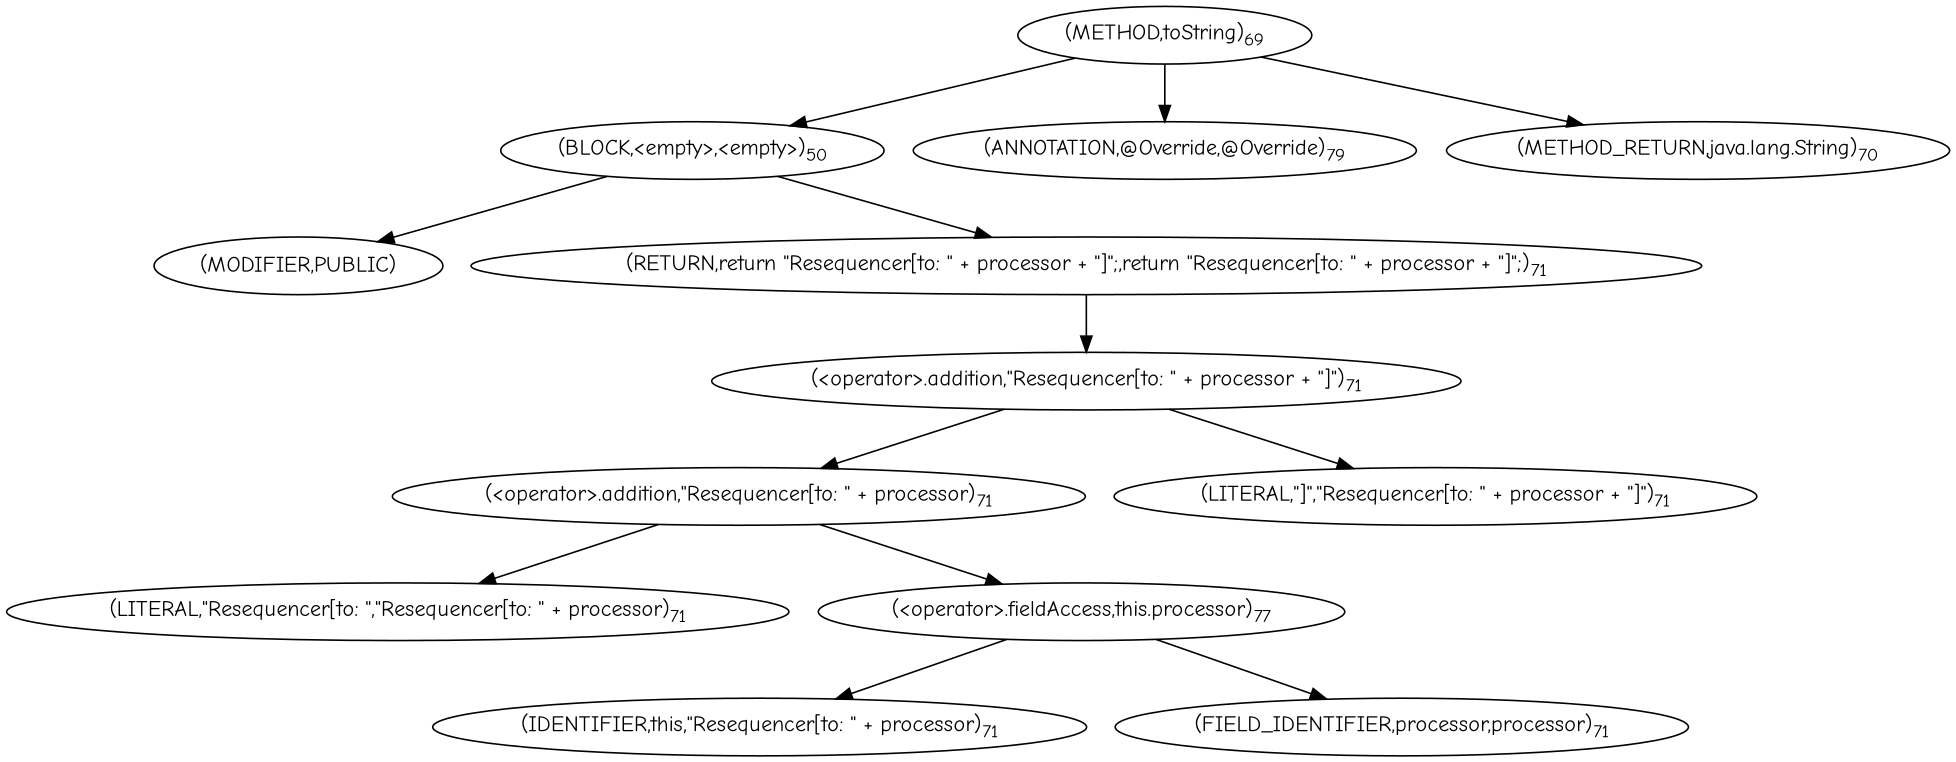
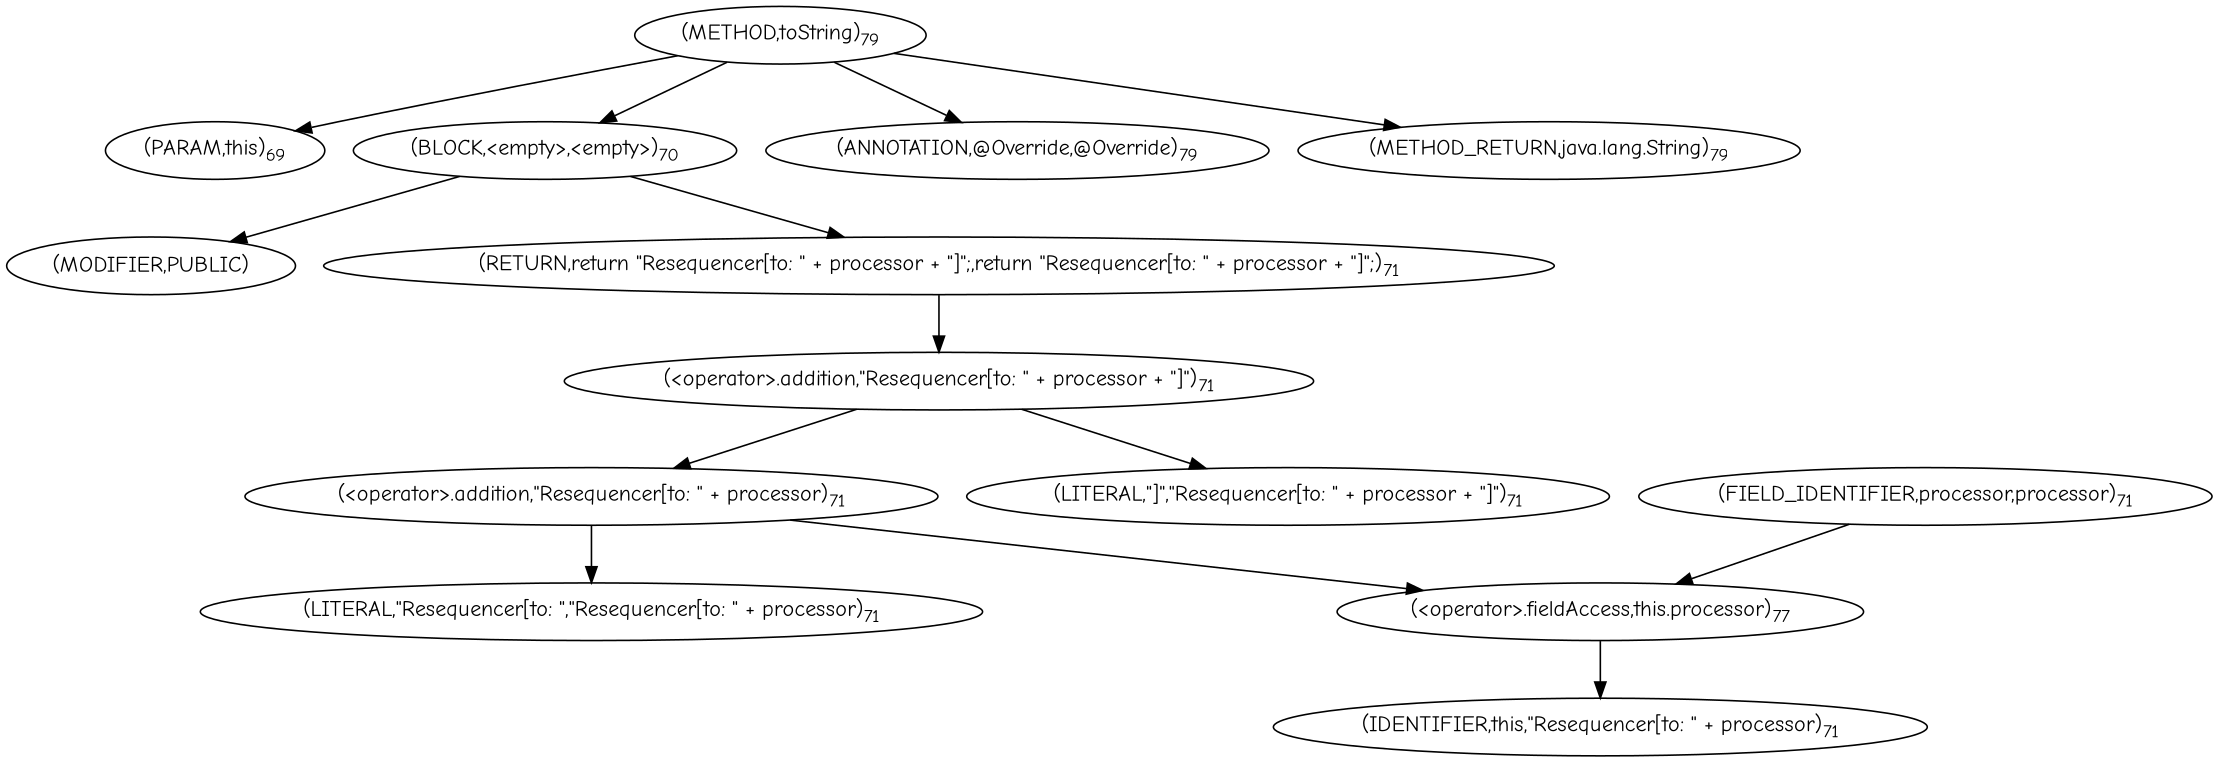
node "(METHOD,toString)": text "69" -> "79"
node "(BLOCK,<empty>,<empty>)": text "50" -> "70"
node "(METHOD_RETURN,java.lang.String)": text "70" -> "79"
node "(PARAM,this)": added
edge "(<operator>.fieldAccess,this.processor)" -> "(FIELD_IDENTIFIER,processor,processor)": reversed
